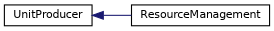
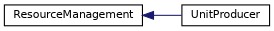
edge "ResourceManagement" -> "UnitProducer": reversed
